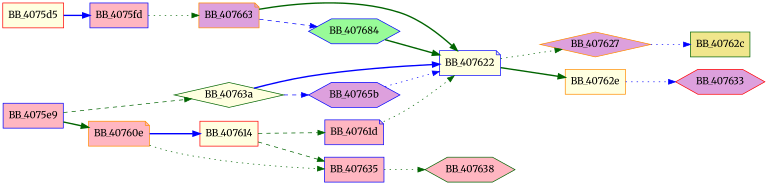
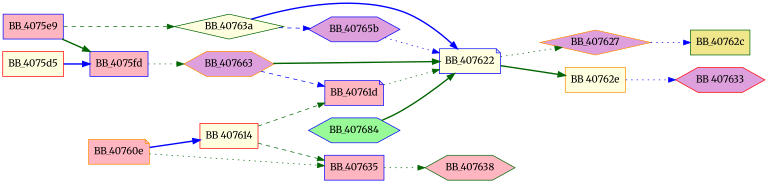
node "BB_407663": shape note -> hexagon
edge "BB_407663" -> "BB_407684": now "BB_407663" -> "BB_40761d"
edge "BB_4075e9" -> "BB_40760e": now "BB_4075e9" -> "BB_4075fd"
